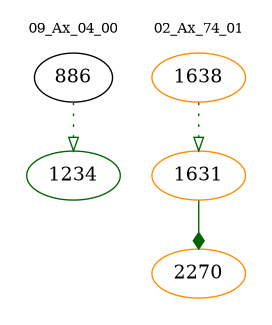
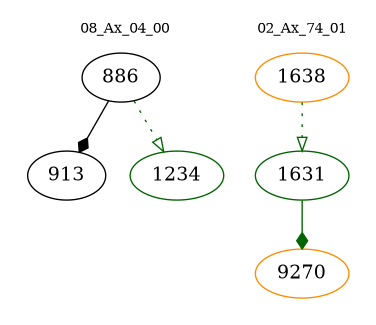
cluster "09_Ax_04_00": label "09_Ax_04_00" -> "08_Ax_04_00"
node "913": added
node "1631": color darkorange -> darkgreen
node "2270": label "2270" -> "9270"
